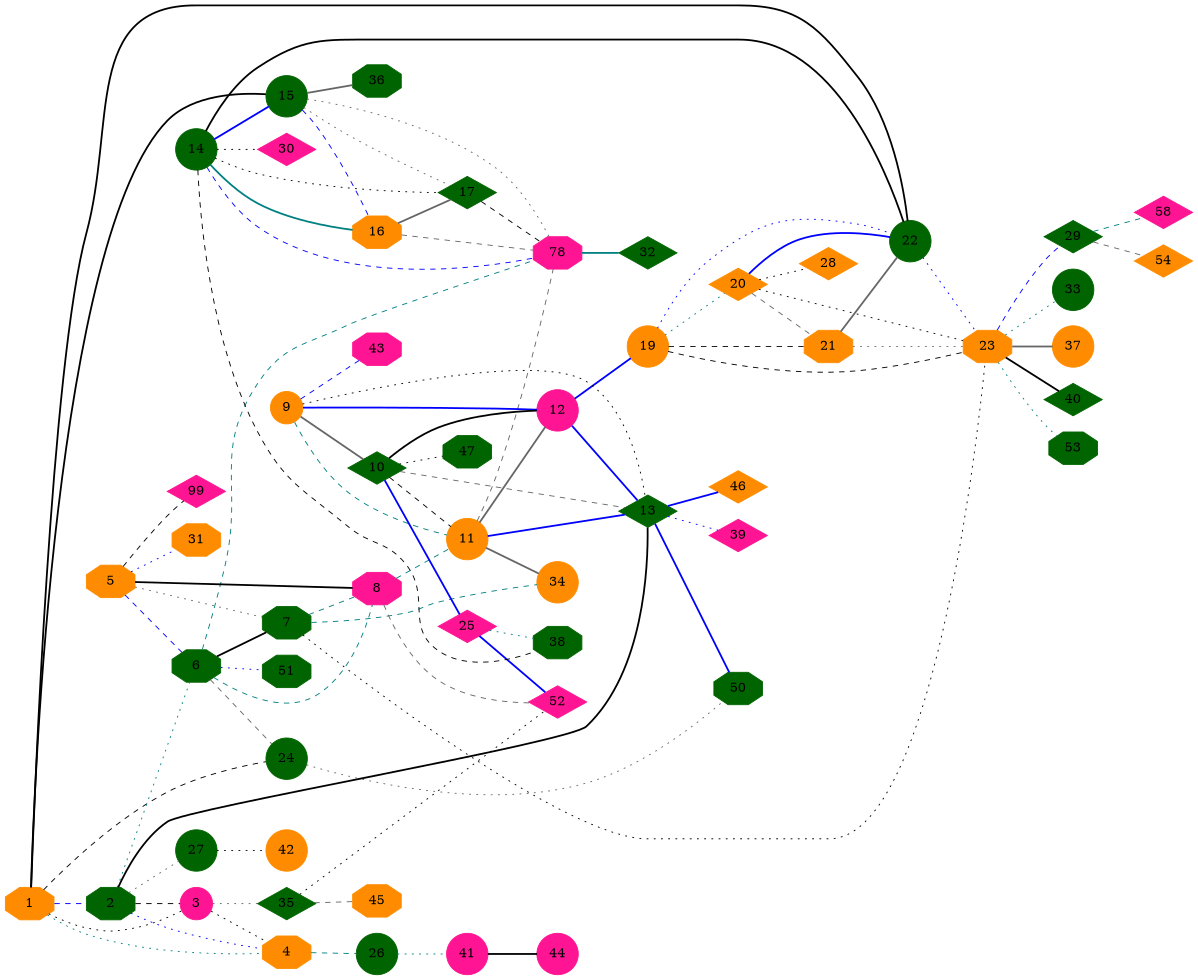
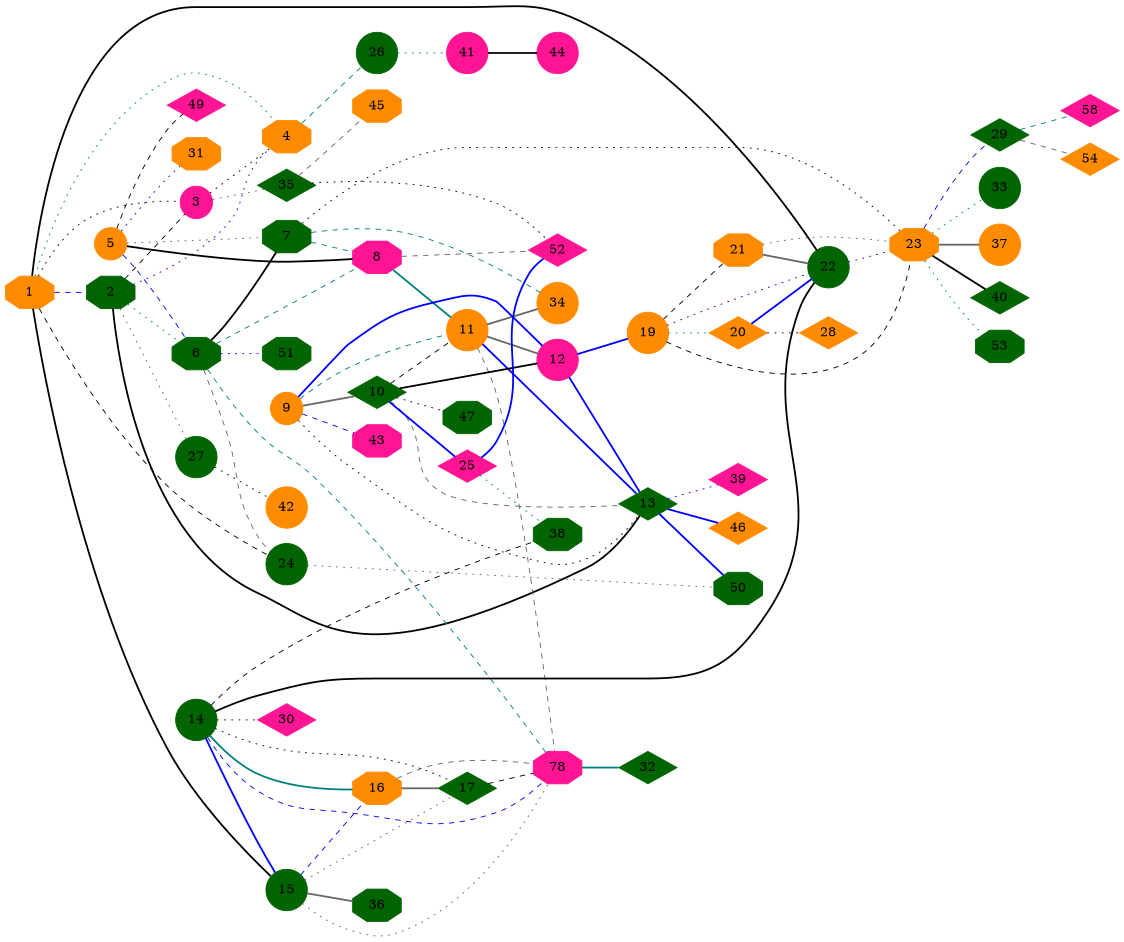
edge "20" -- "21": removed
edge "20" -- "23": removed
node "99": label "99" -> "49"
edge "11" -- "8": style dashed -> bold
node "5": shape octagon -> circle
